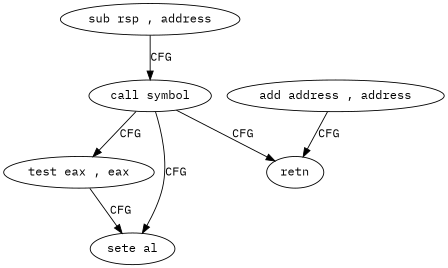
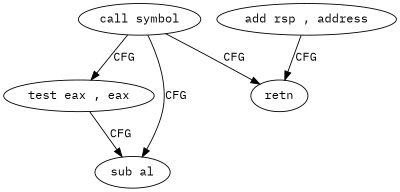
node "sub rsp , address": removed
node "add address , address": label "add address , address" -> "add rsp , address"
node "sete al": label "sete al" -> "sub al"
